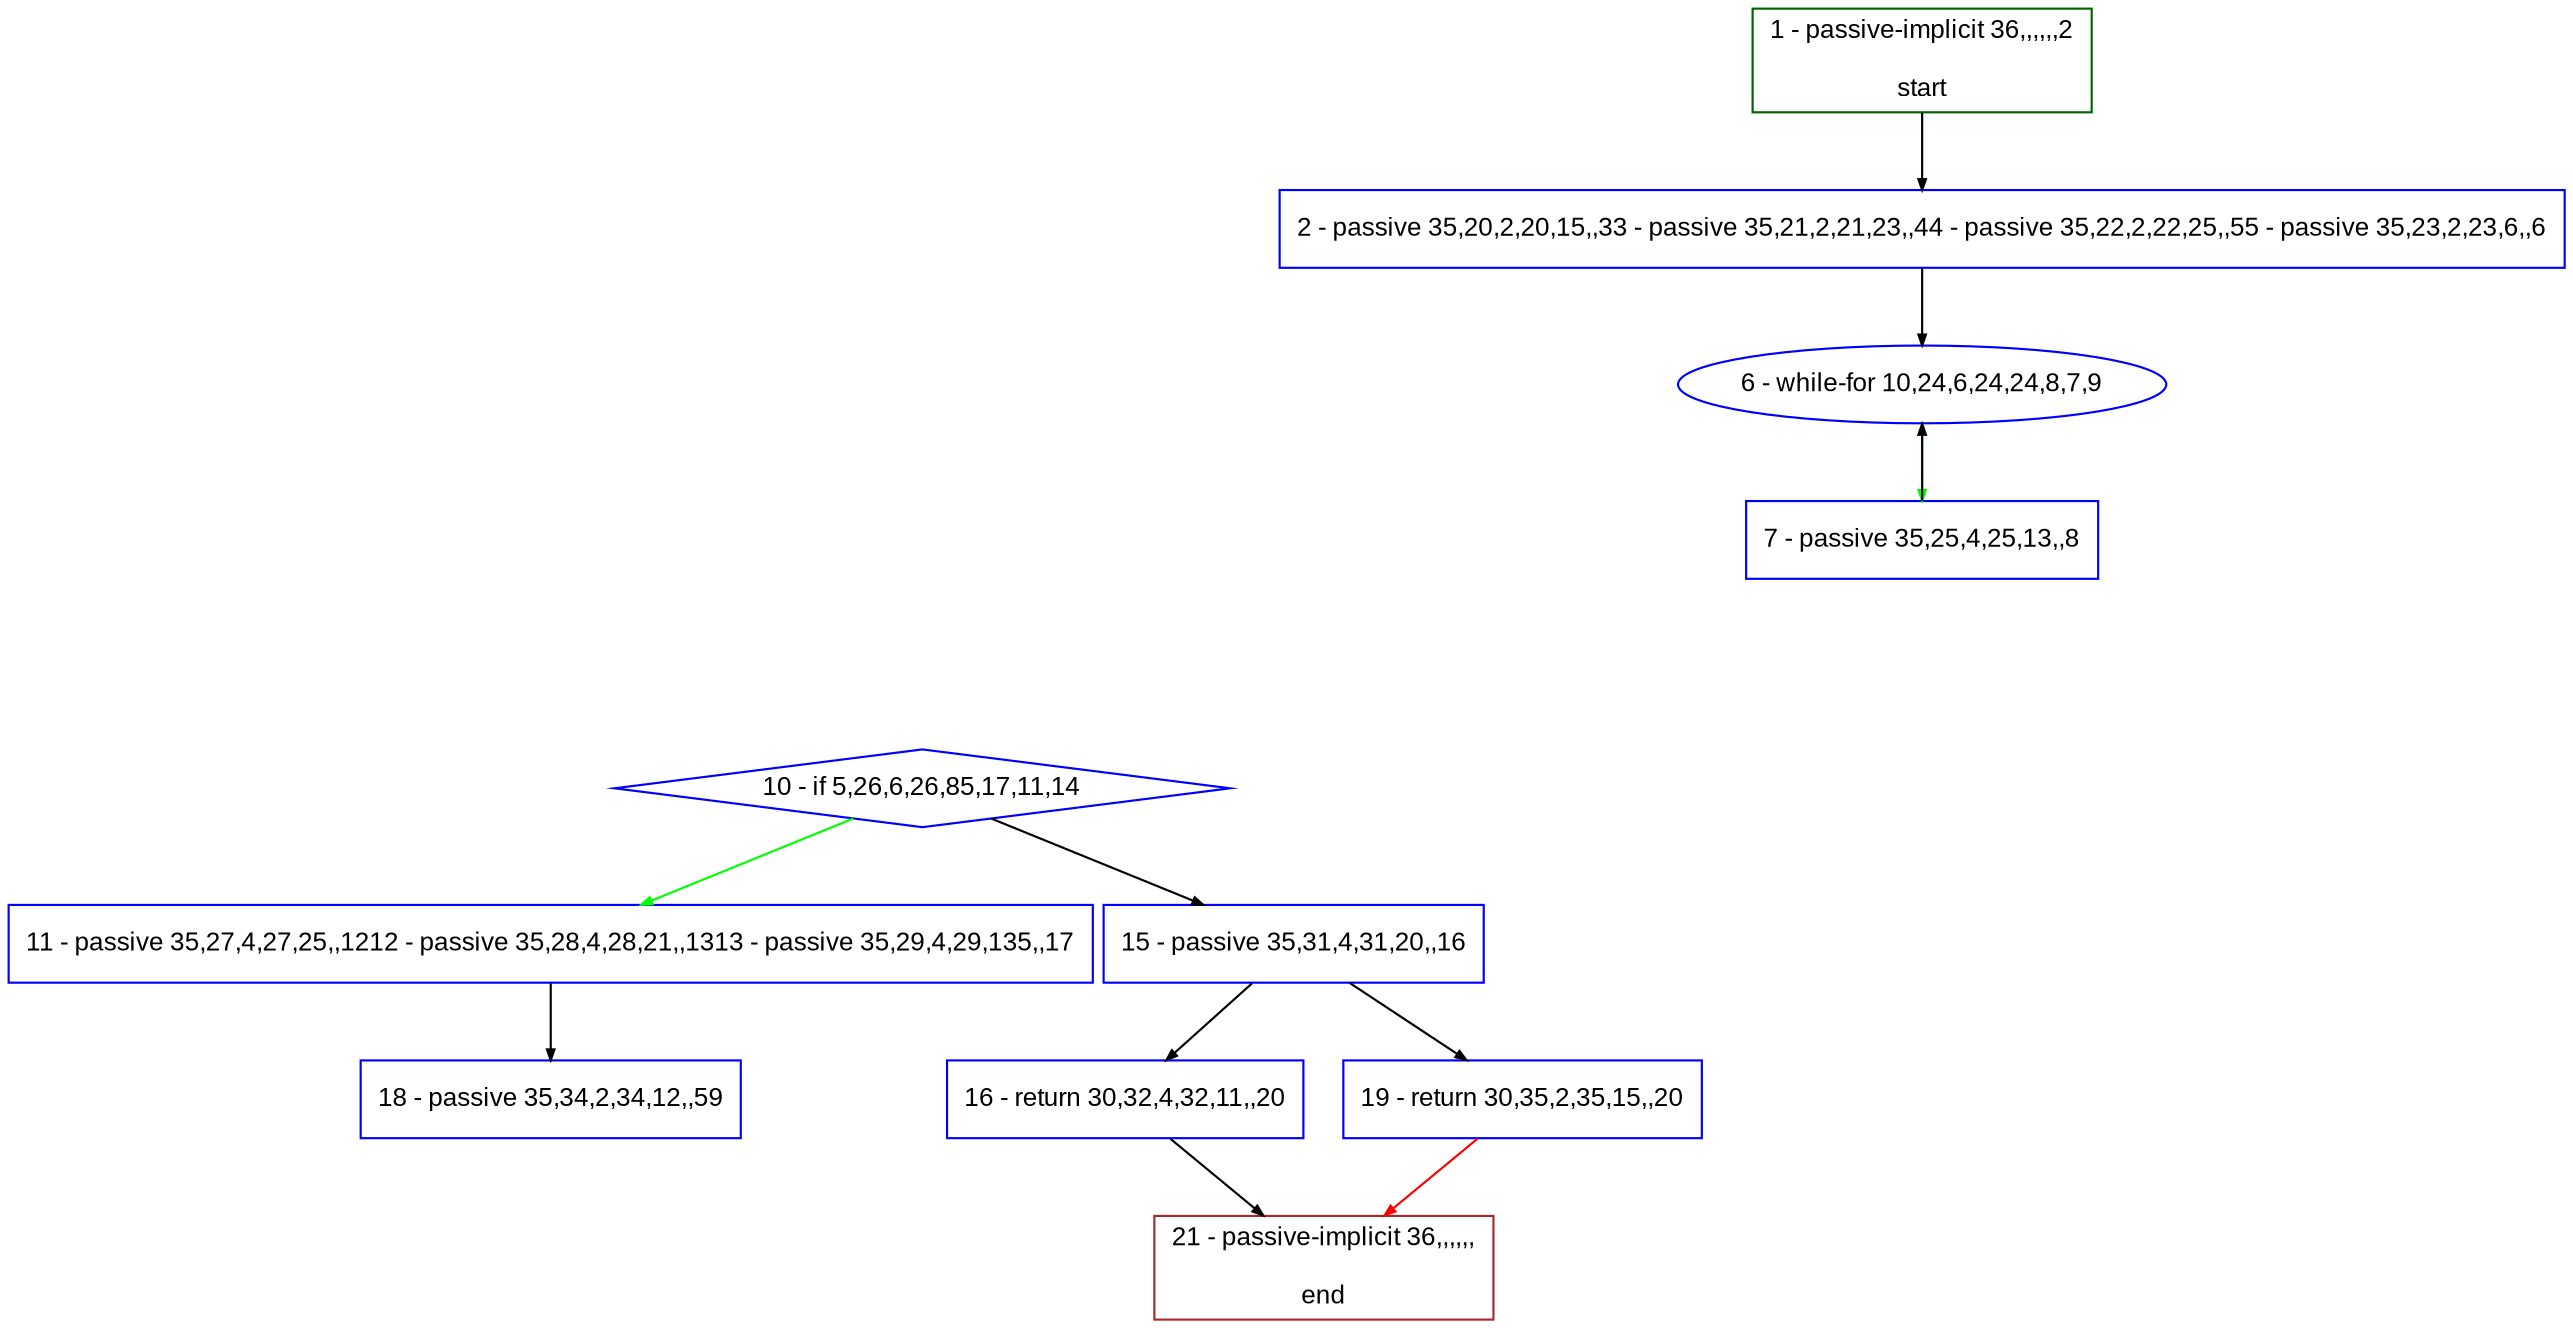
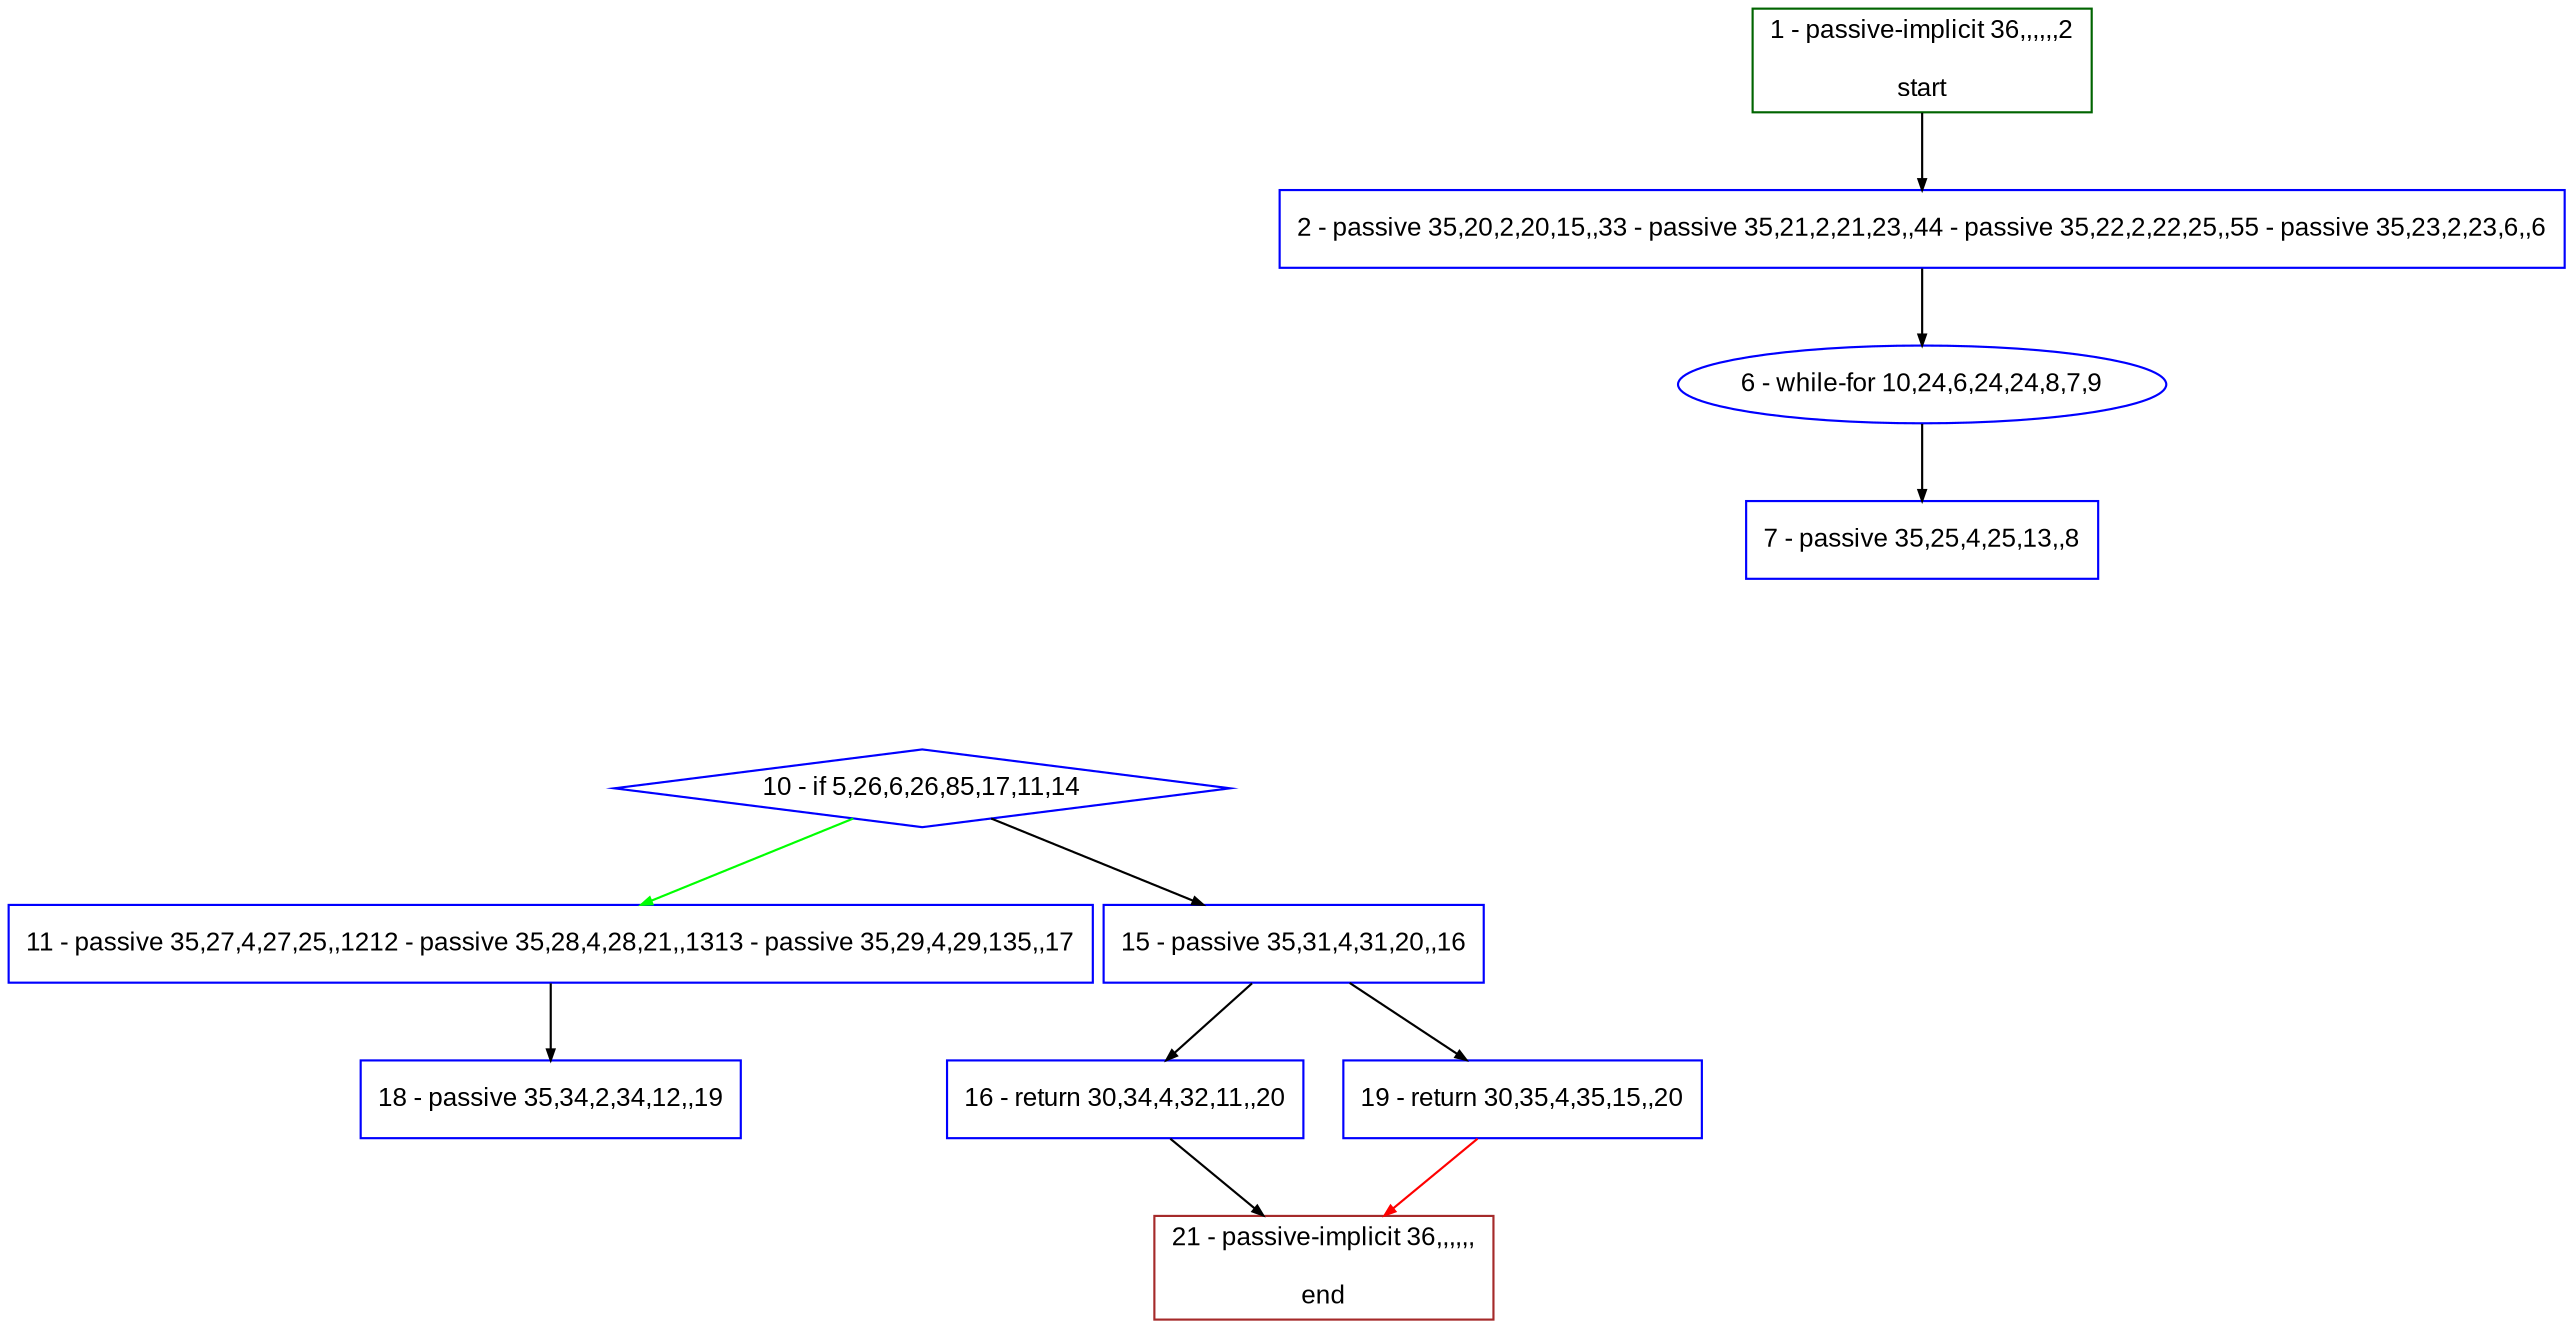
edge "6 - while-for 10,24,6,24,24,8,7,9" -> "7 - passive 35,25,4,25,13,,8": color #00ff00 -> #000000
edge "7 - passive 35,25,4,25,13,,8" -> "6 - while-for 10,24,6,24,24,8,7,9": removed
node "18 - passive 35,34,2,34,12,,59": label "18 - passive 35,34,2,34,12,,59" -> "18 - passive 35,34,2,34,12,,19"
node "16 - return 30,32,4,32,11,,20": label "16 - return 30,32,4,32,11,,20" -> "16 - return 30,34,4,32,11,,20"
node "19 - return 30,35,2,35,15,,20": label "19 - return 30,35,2,35,15,,20" -> "19 - return 30,35,4,35,15,,20"
